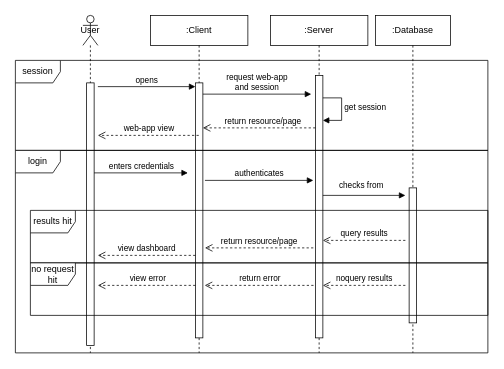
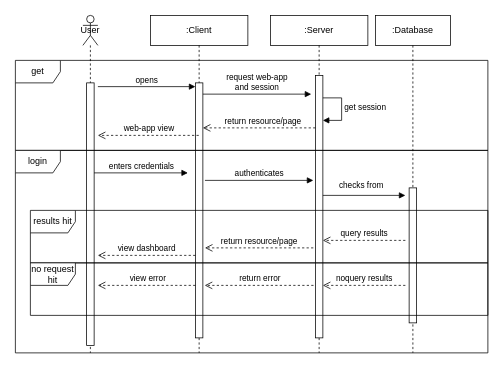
node "session": label "session" -> "get"
